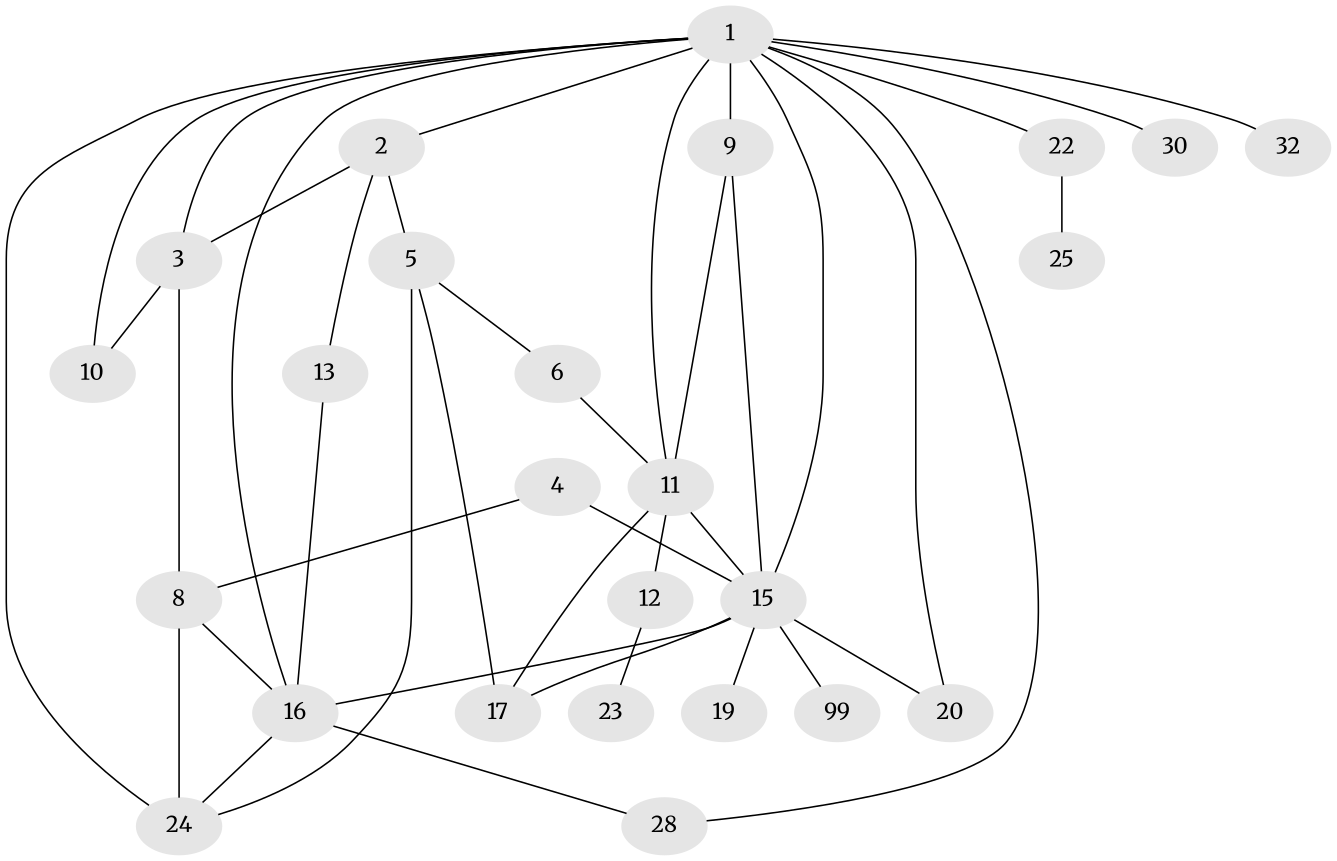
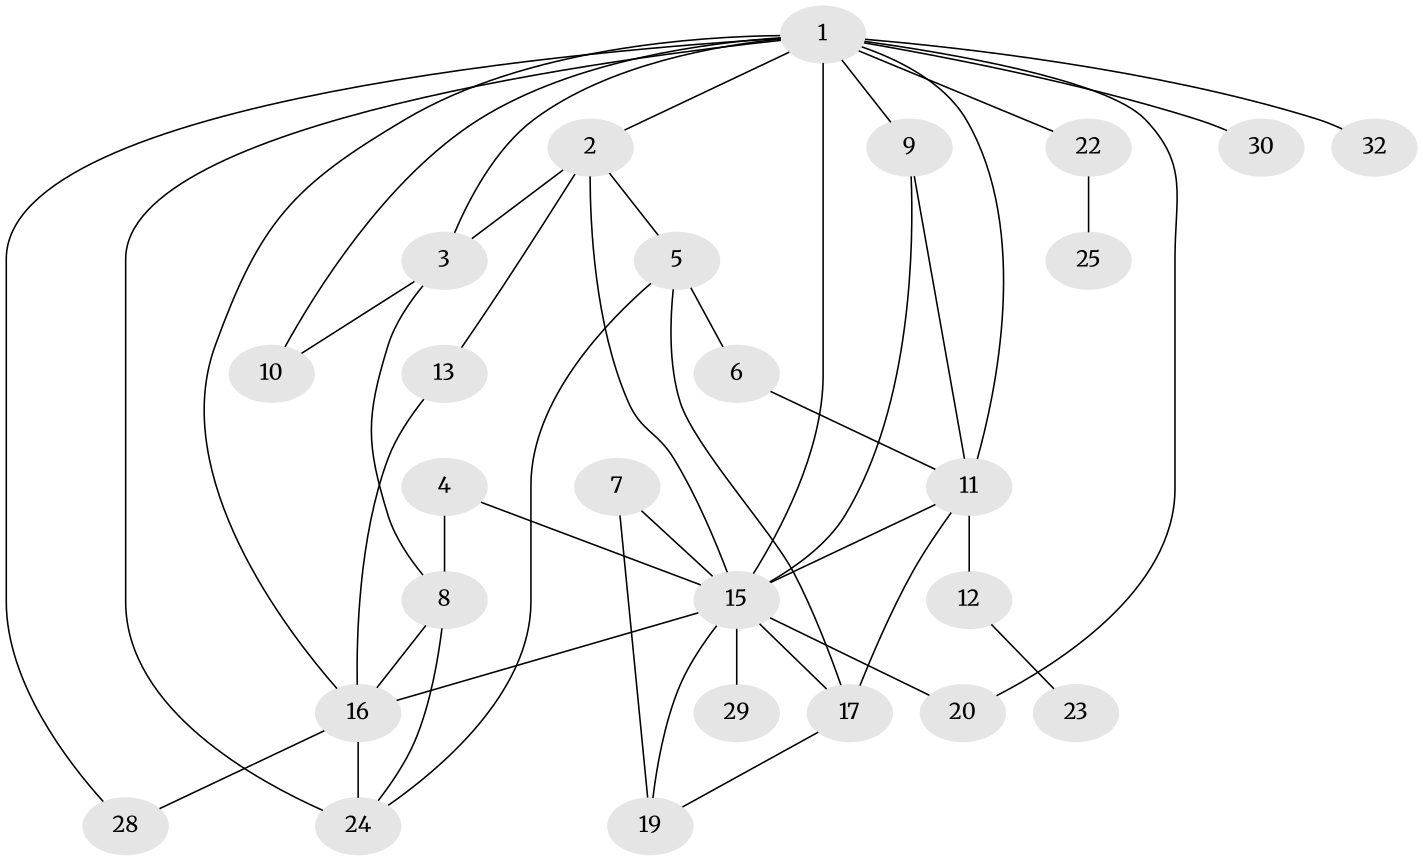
edge "2" -- "15": added
node "7": added
node "99": label "99" -> "29"
edge "17" -- "19": added
